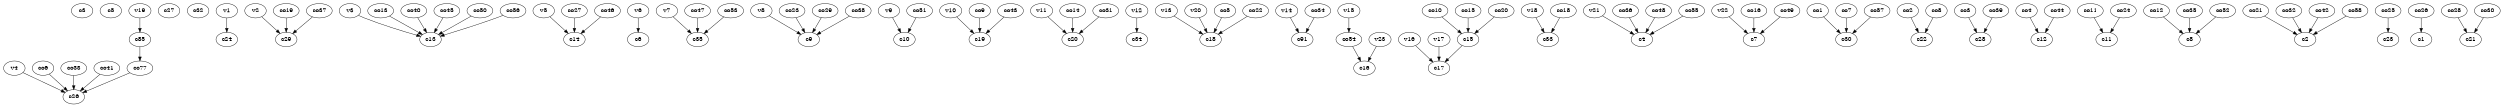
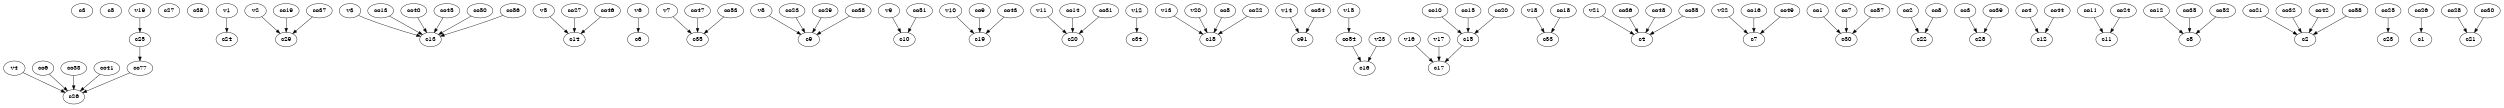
node "c32": label "c32" -> "c38"
node "c85": label "c85" -> "c25"
